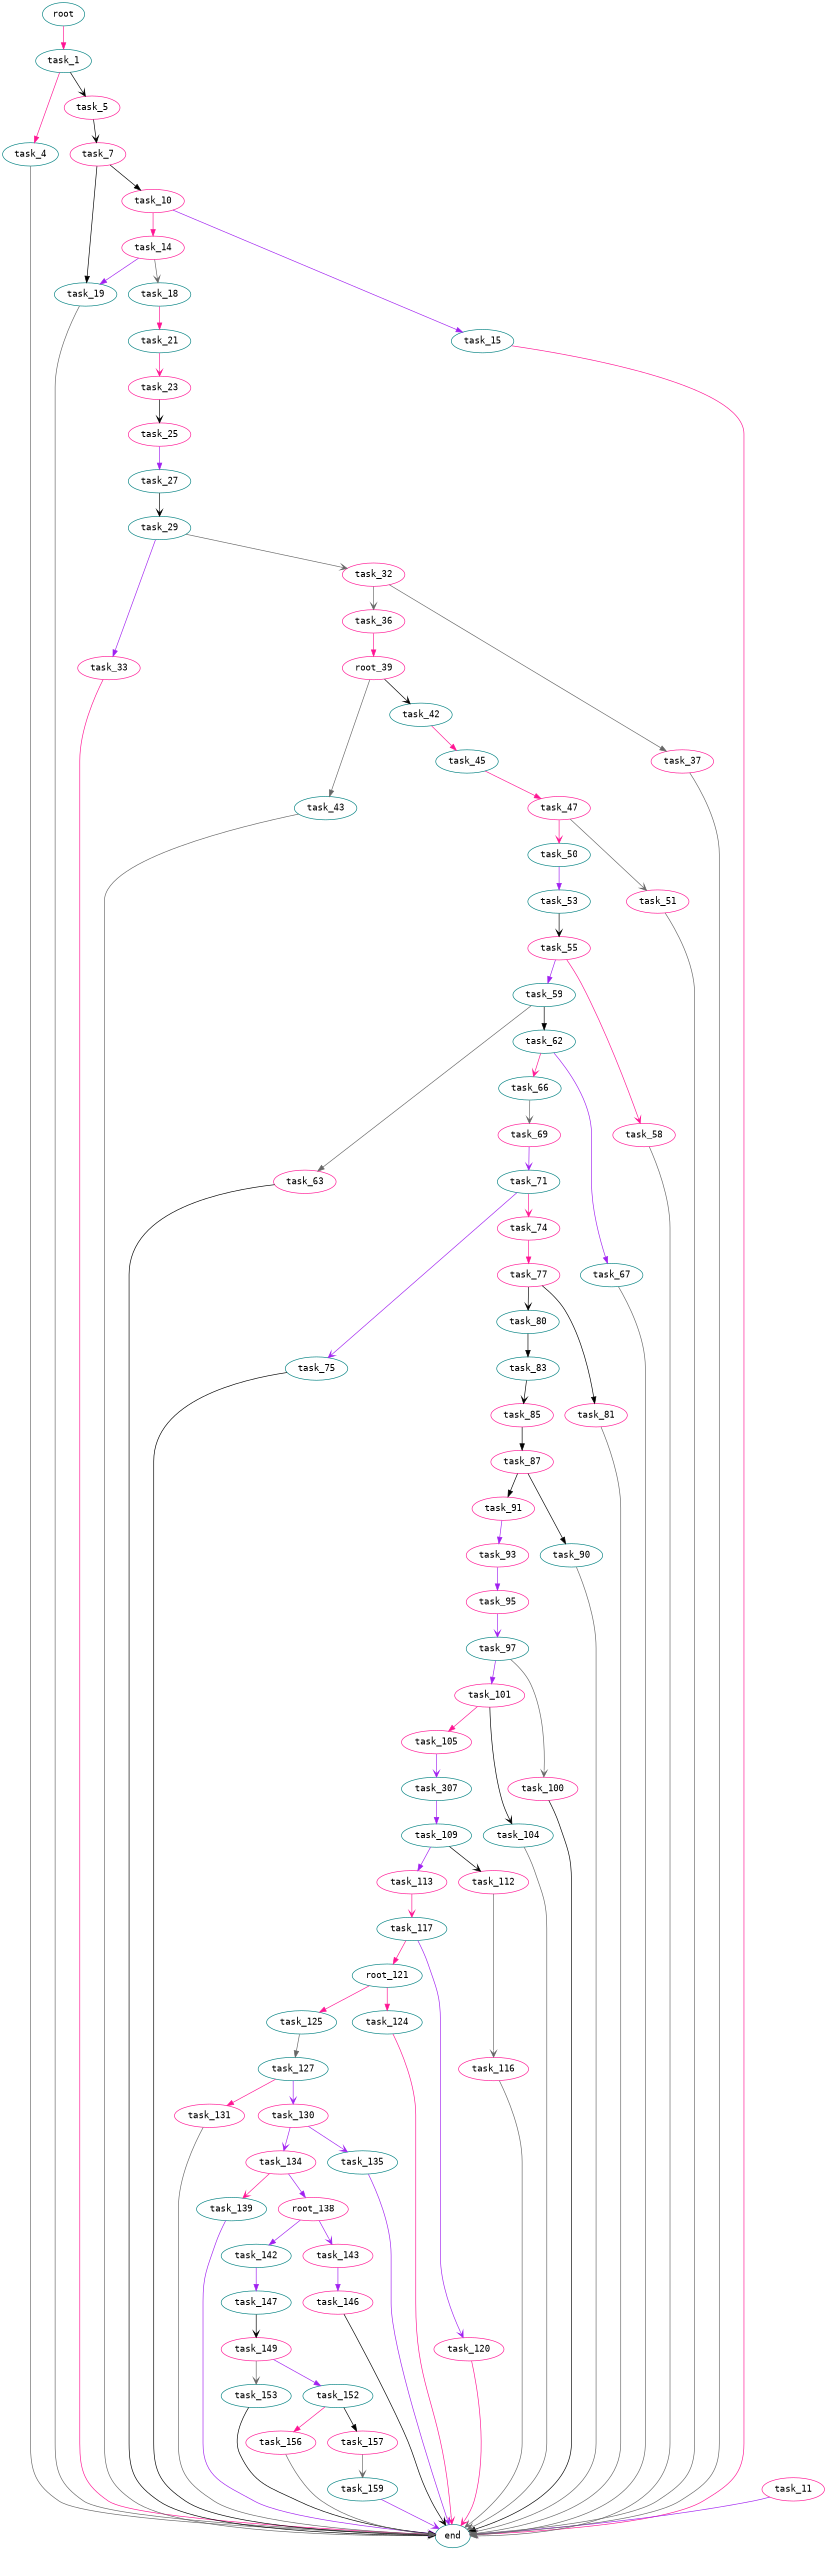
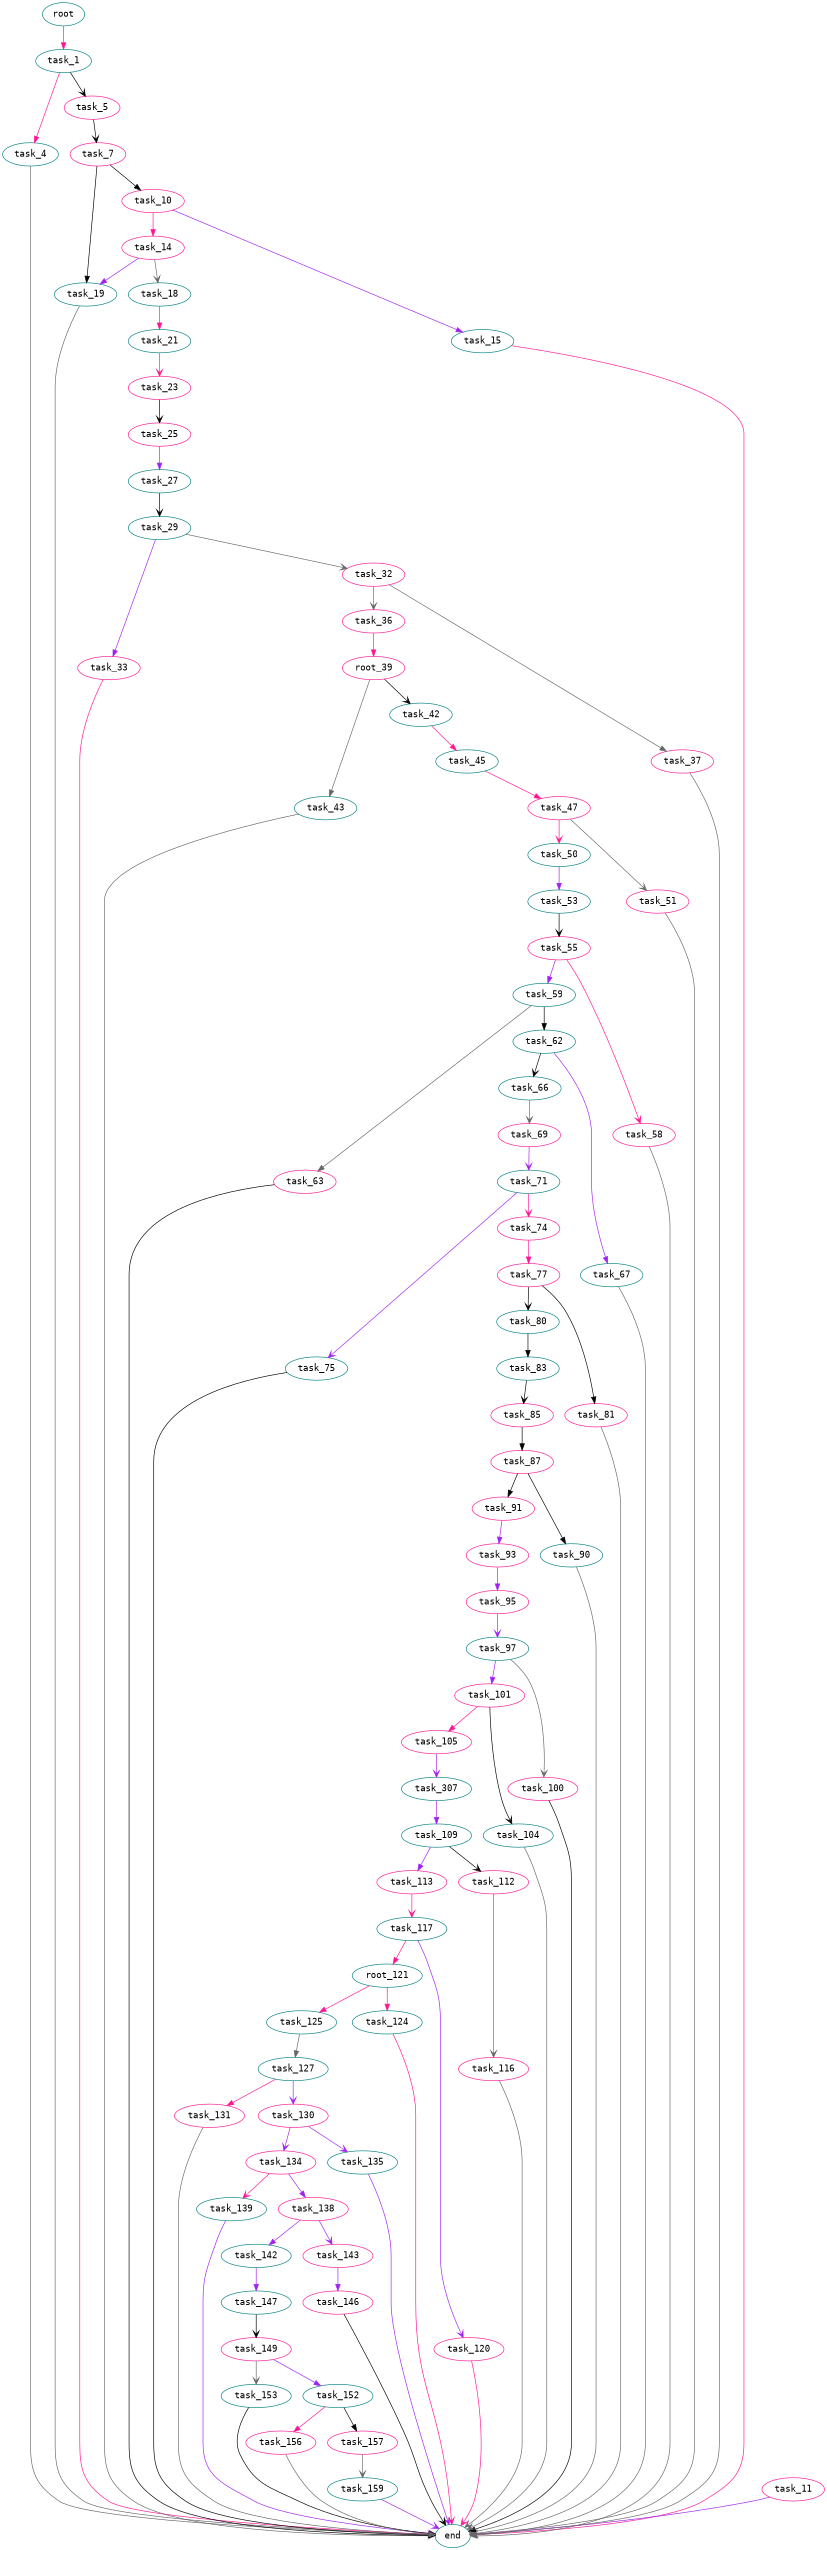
edge "task_62" -> "task_66": color deeppink -> black
node "root_138": label "root_138" -> "task_138"
